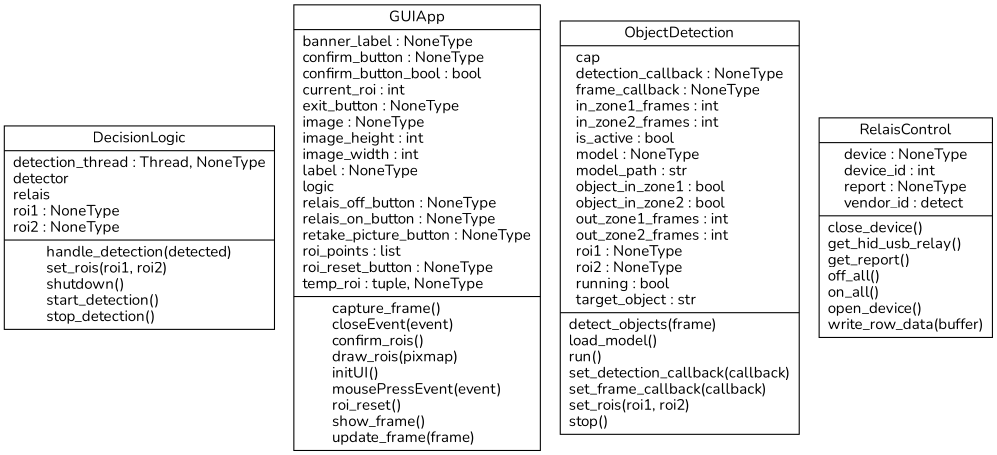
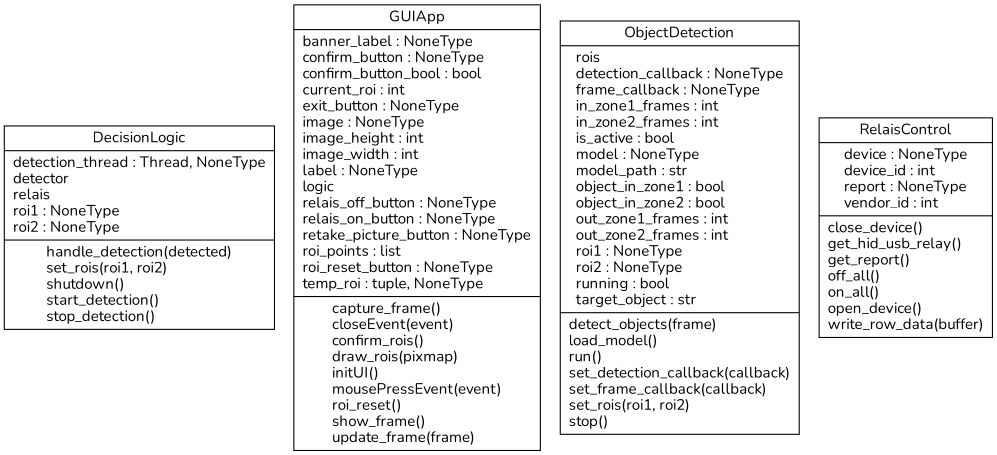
node "ObjectDetection": text "cap" -> "rois"
node "RelaisControl": text "vendor_id : detect" -> "vendor_id : int"
